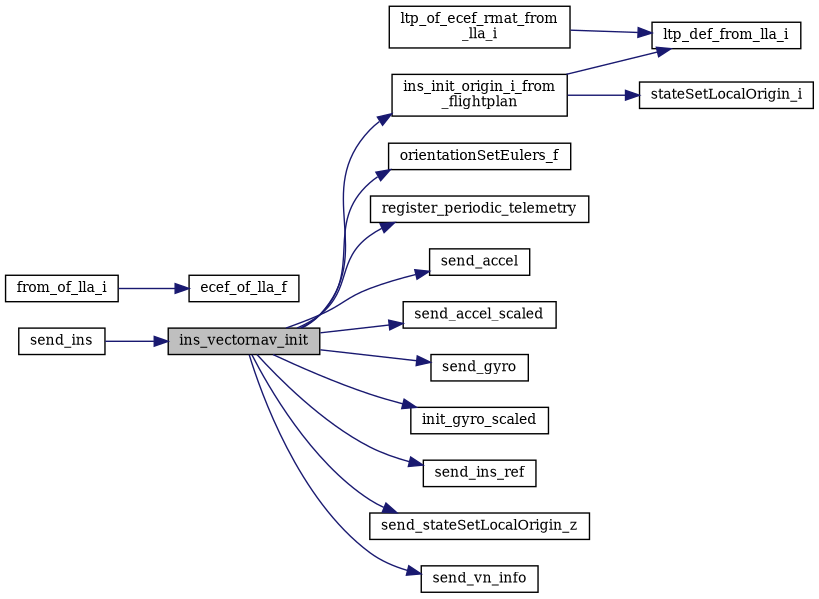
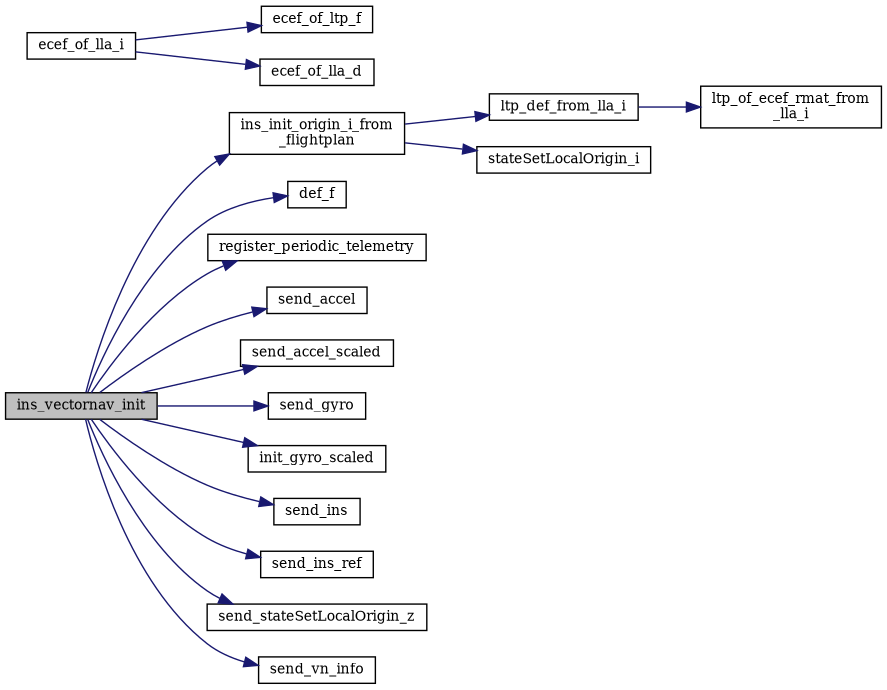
edge "ltp_of_ecef_rmat_from _lla_i" -> "ltp_def_from_lla_i": reversed
node "ecef_of_lla_d": added
node "orientationSetEulers_f": label "orientationSetEulers_f" -> "def_f"
node "from_of_lla_i": label "from_of_lla_i" -> "ecef_of_lla_i"
node "ecef_of_lla_f": label "ecef_of_lla_f" -> "ecef_of_ltp_f"
edge "send_ins" -> "ins_vectornav_init": reversed
